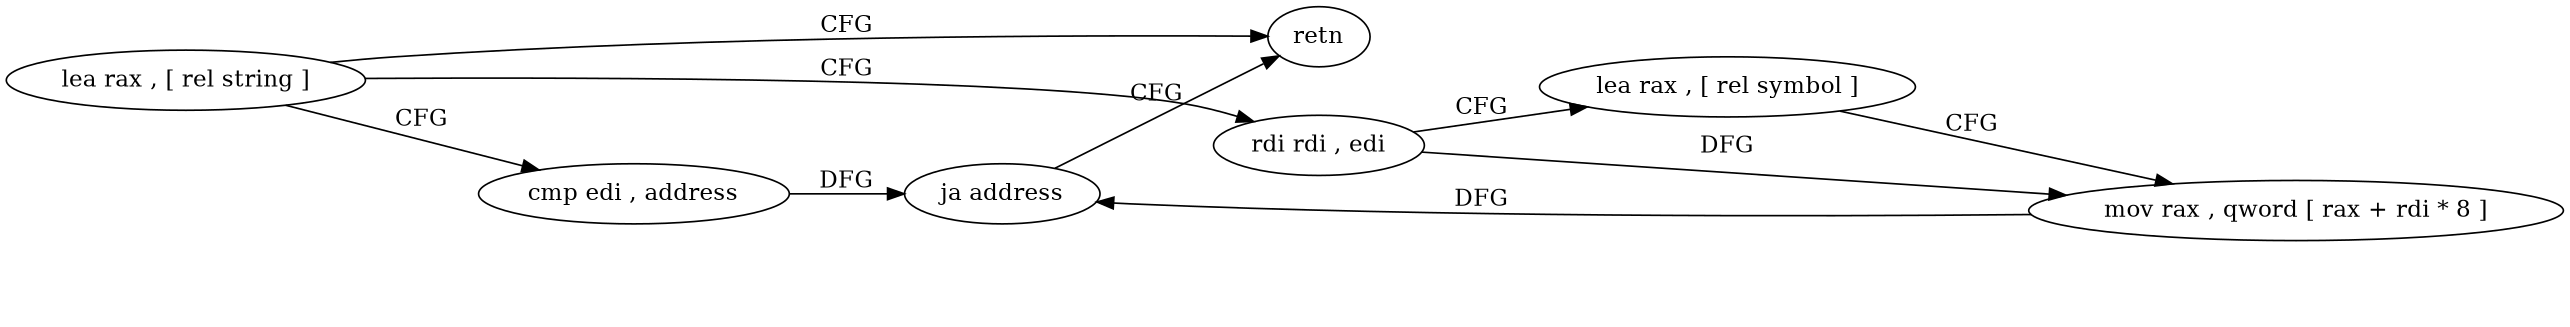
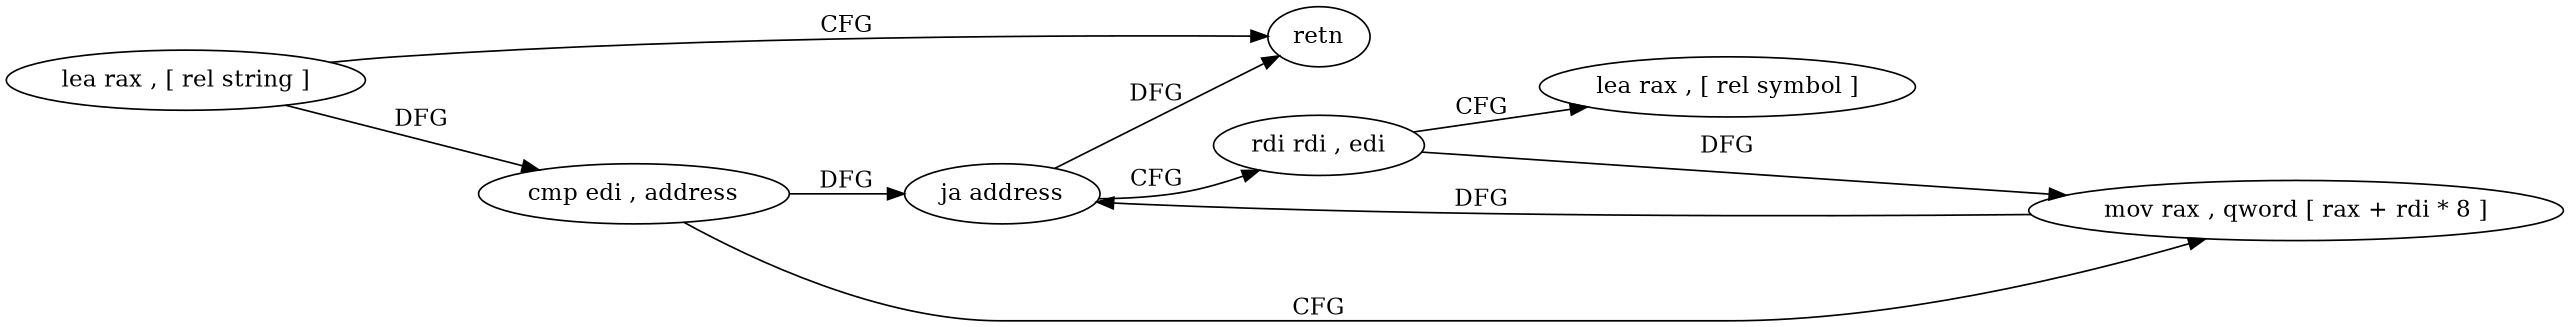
edge "lea rax , [ rel string ]" -> "rdi rdi , edi": now "ja address" -> "rdi rdi , edi"
edge "ja address" -> "retn": label "CFG" -> "DFG"
edge "lea rax , [ rel string ]" -> "cmp edi , address": label "CFG" -> "DFG"
edge "lea rax , [ rel symbol ]" -> "mov rax , qword [ rax + rdi * 8 ]": now "cmp edi , address" -> "mov rax , qword [ rax + rdi * 8 ]"
